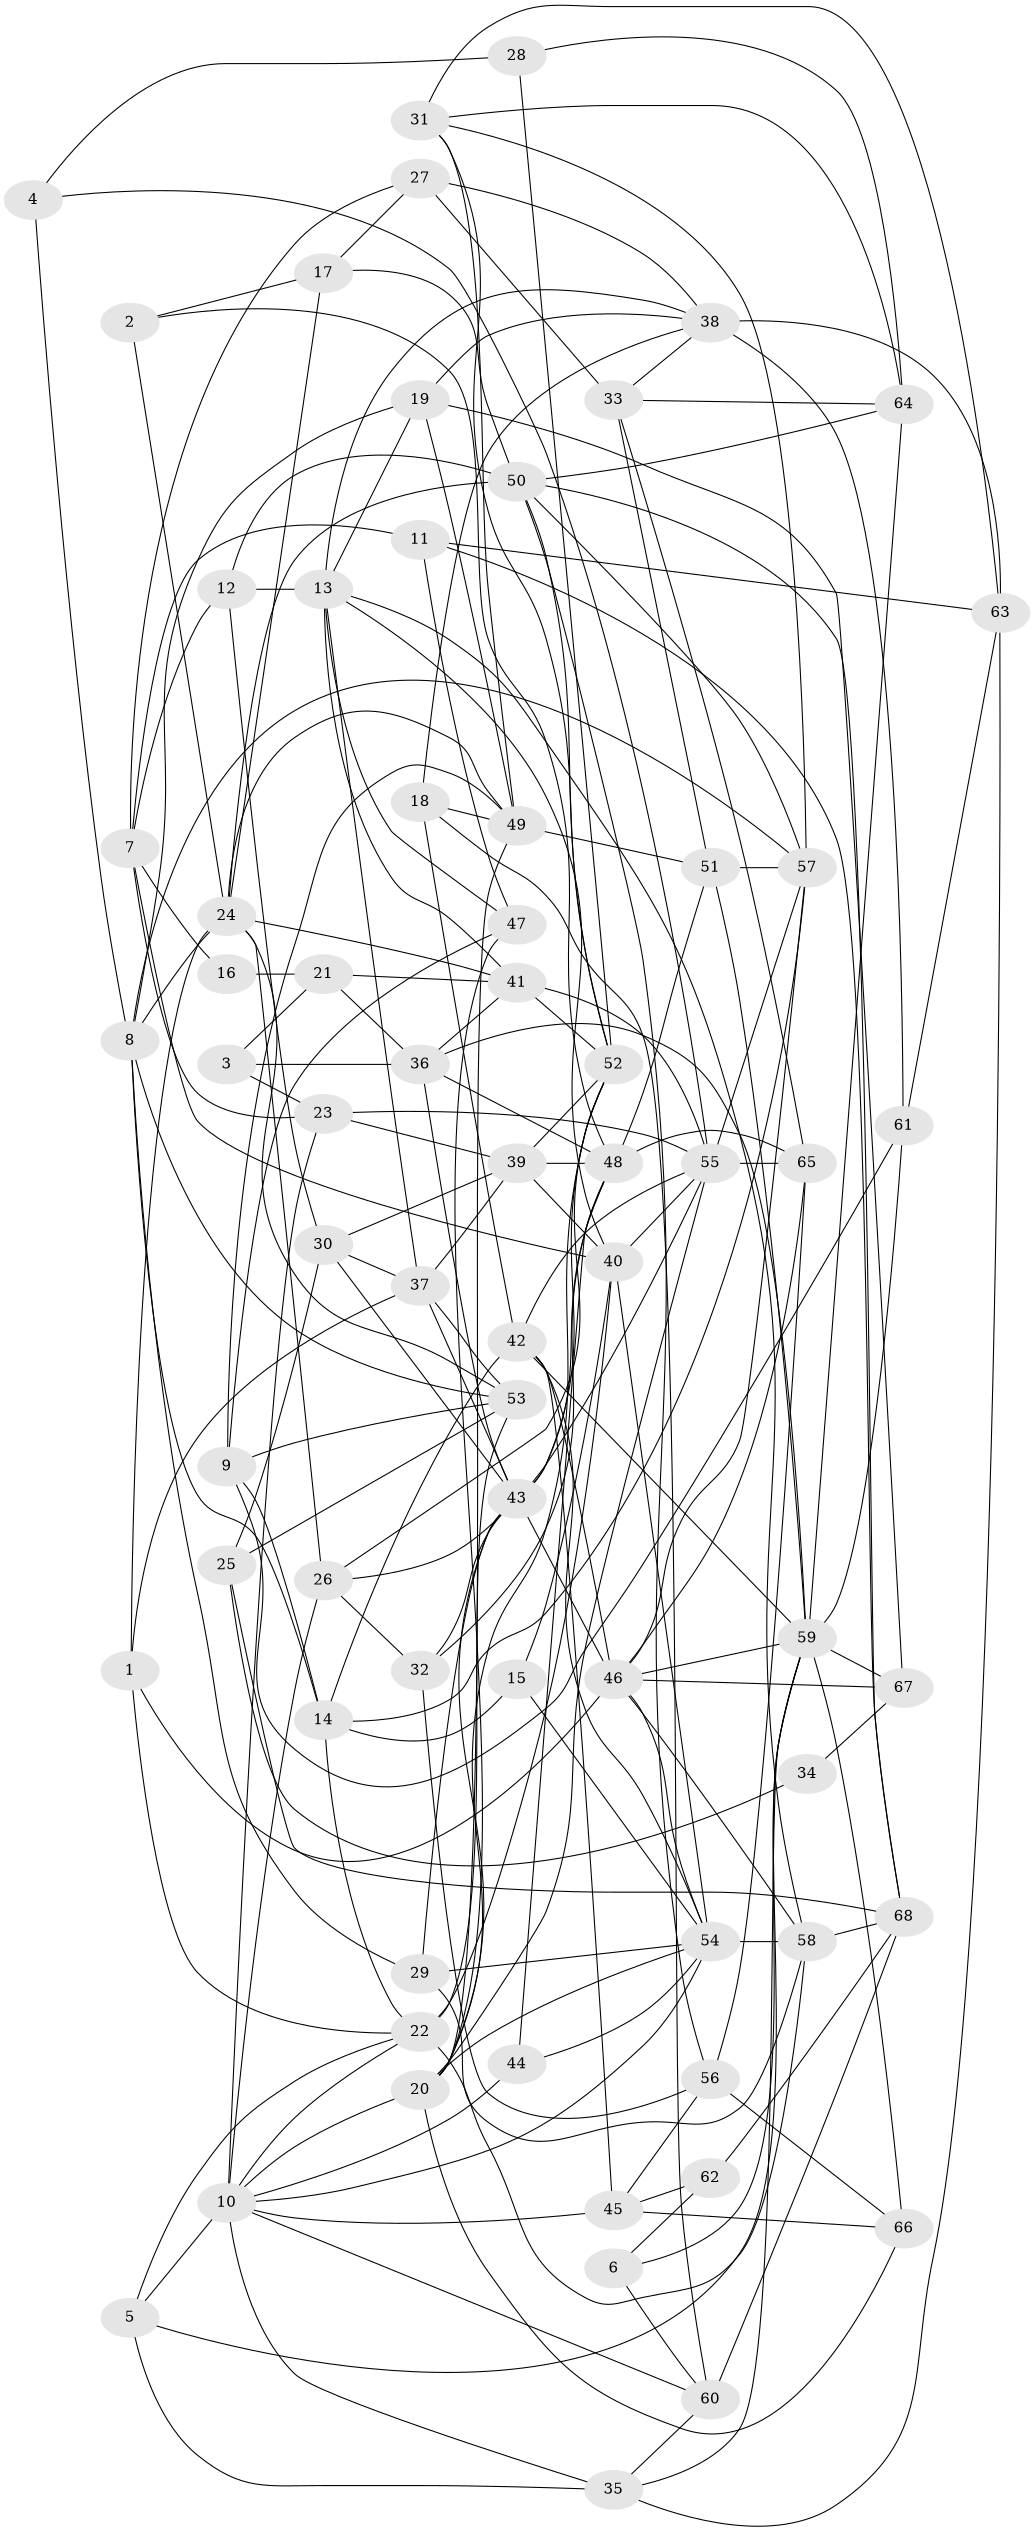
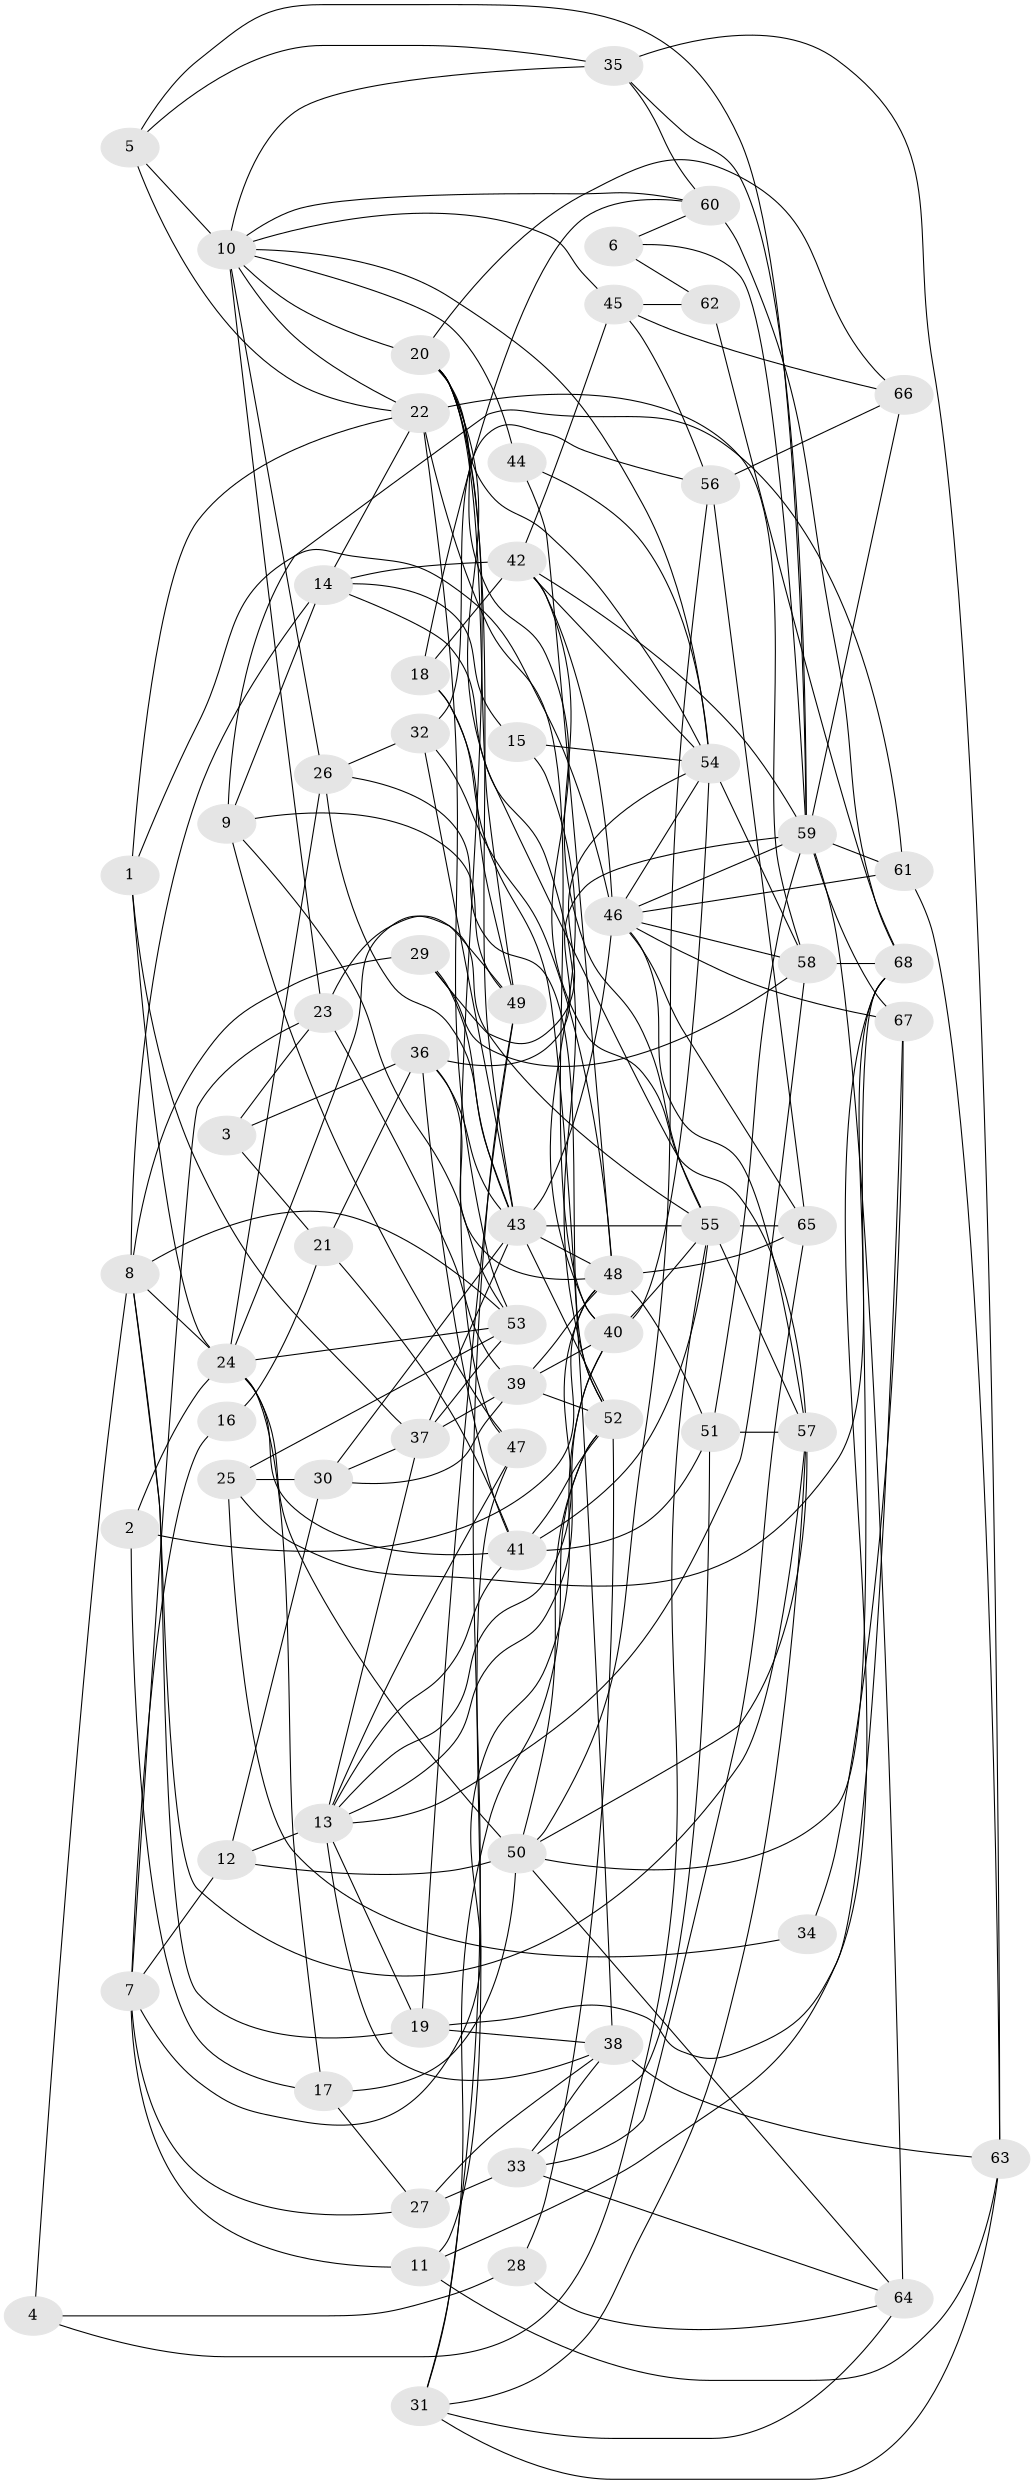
edge "38" -- "61": now "46" -- "61"
edge "49" -- "51": now "41" -- "51"
edge "48" -- "13": added
